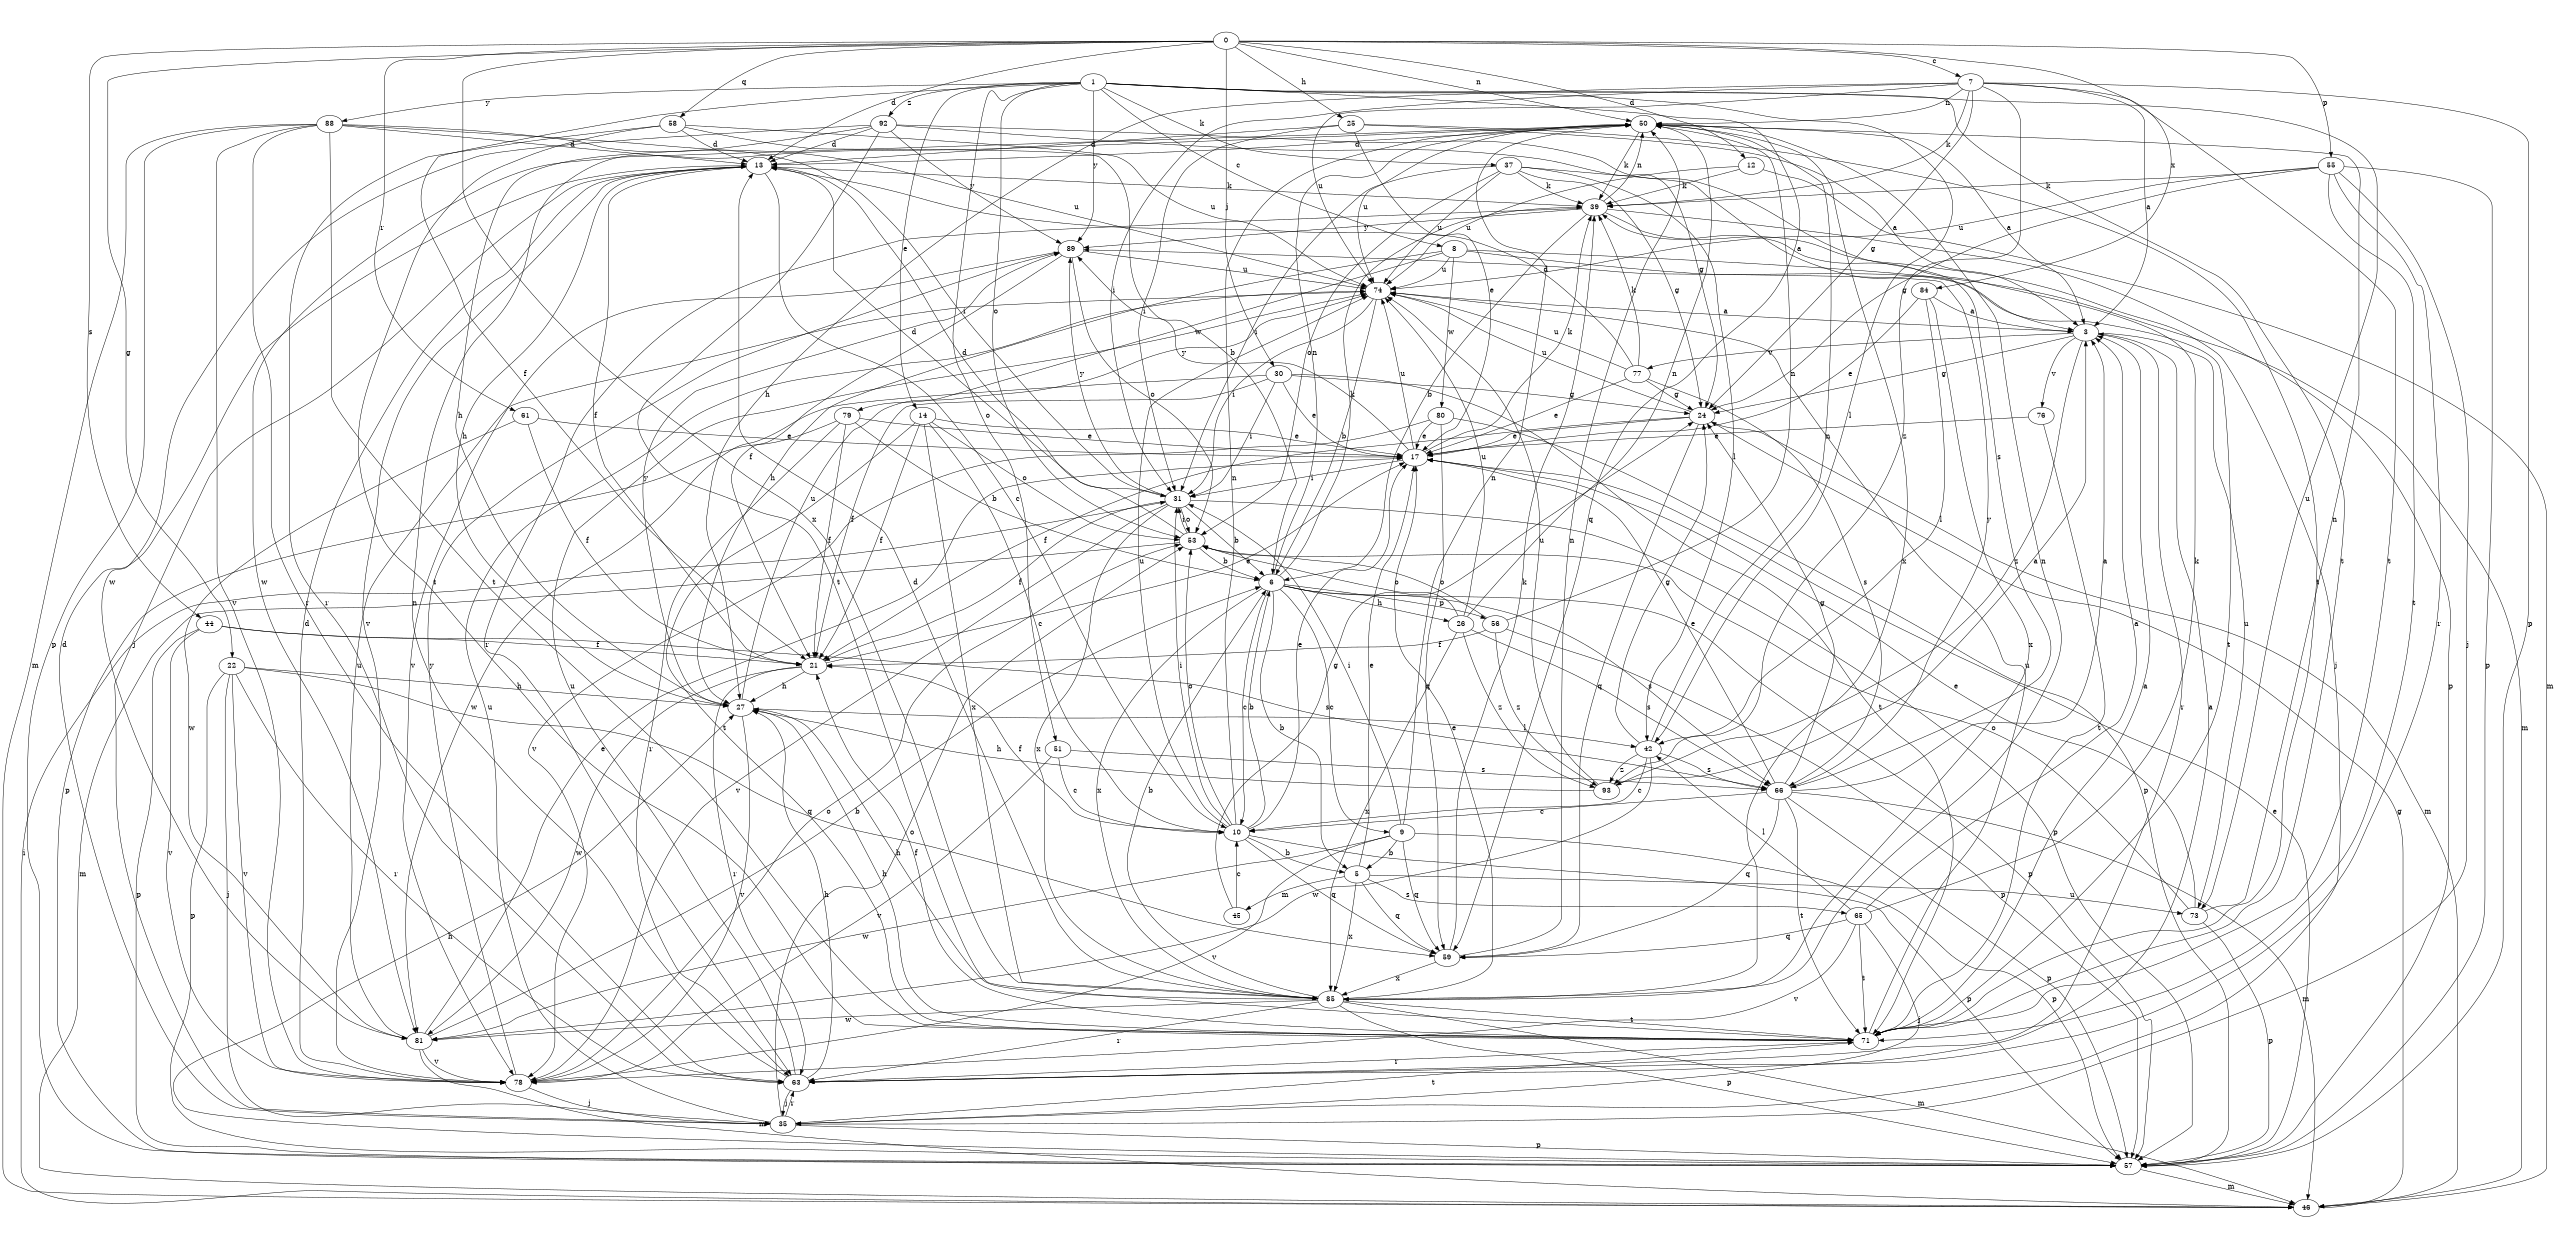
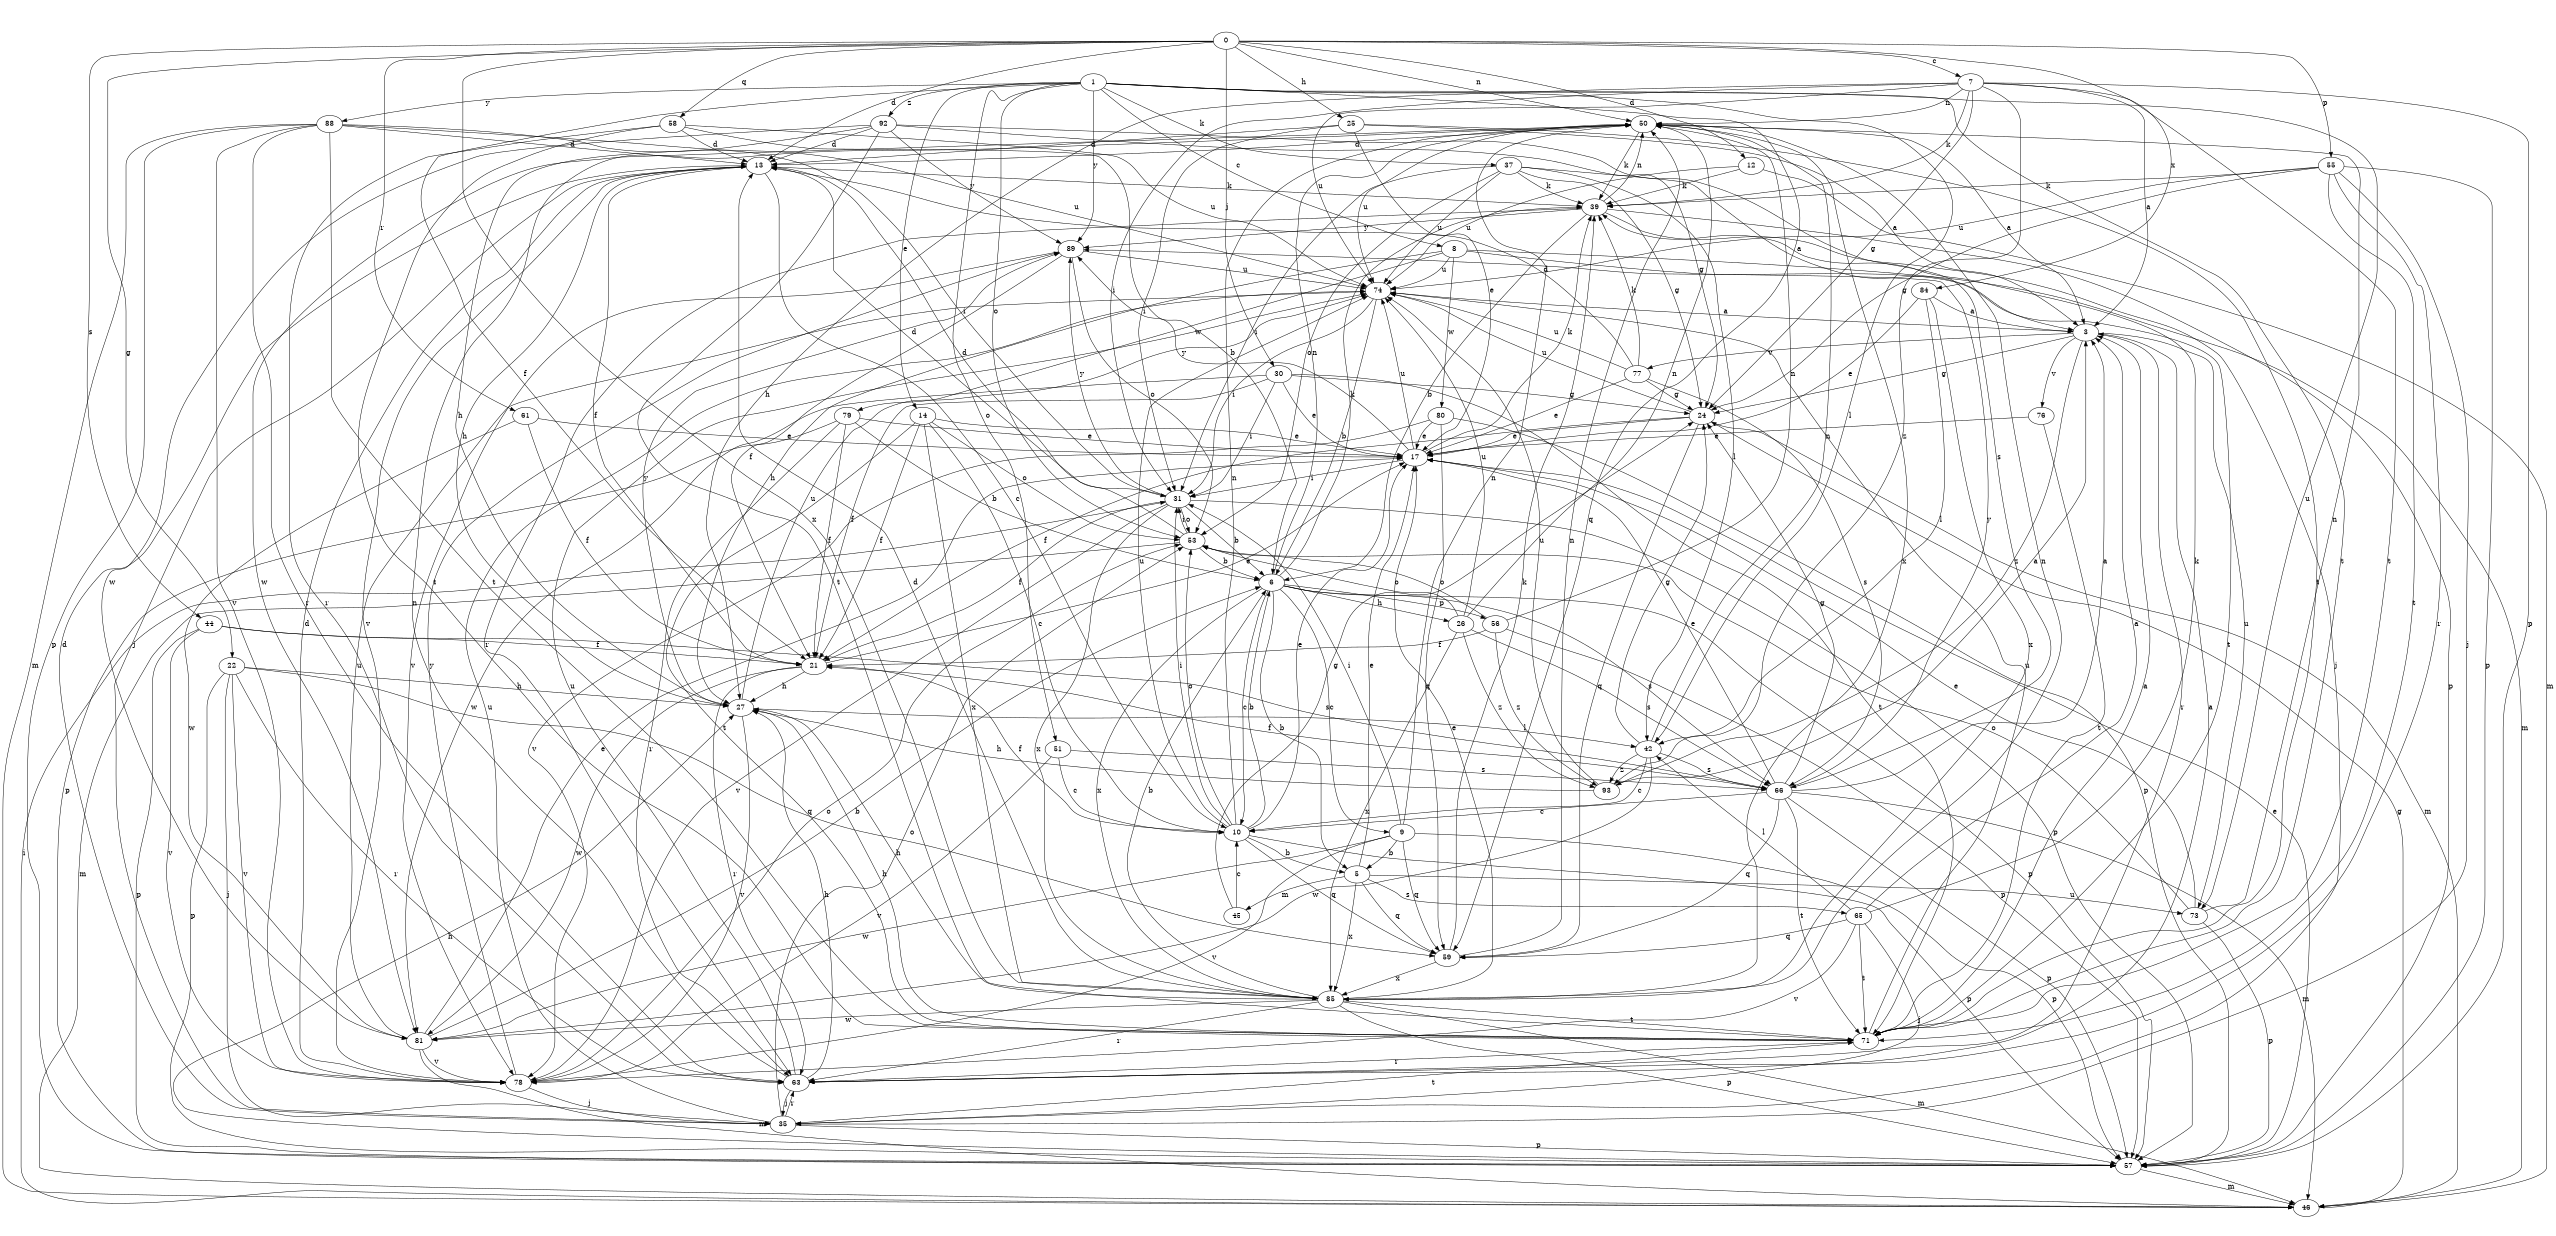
edge "71" -> "21": now "66" -> "21"
